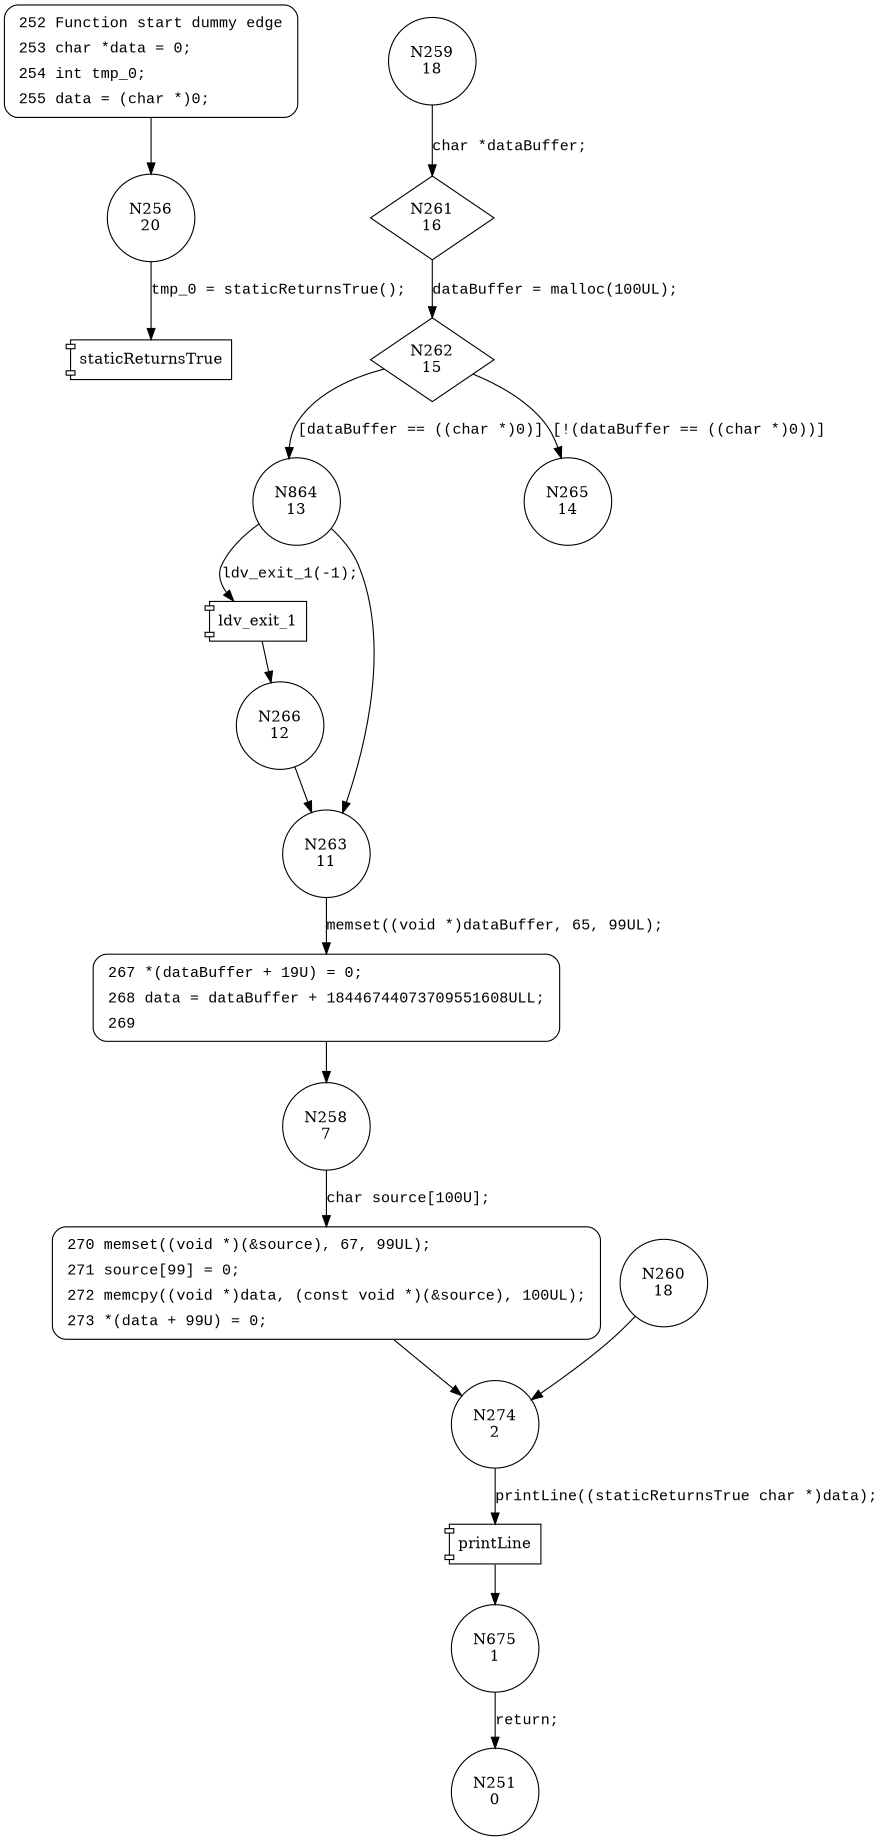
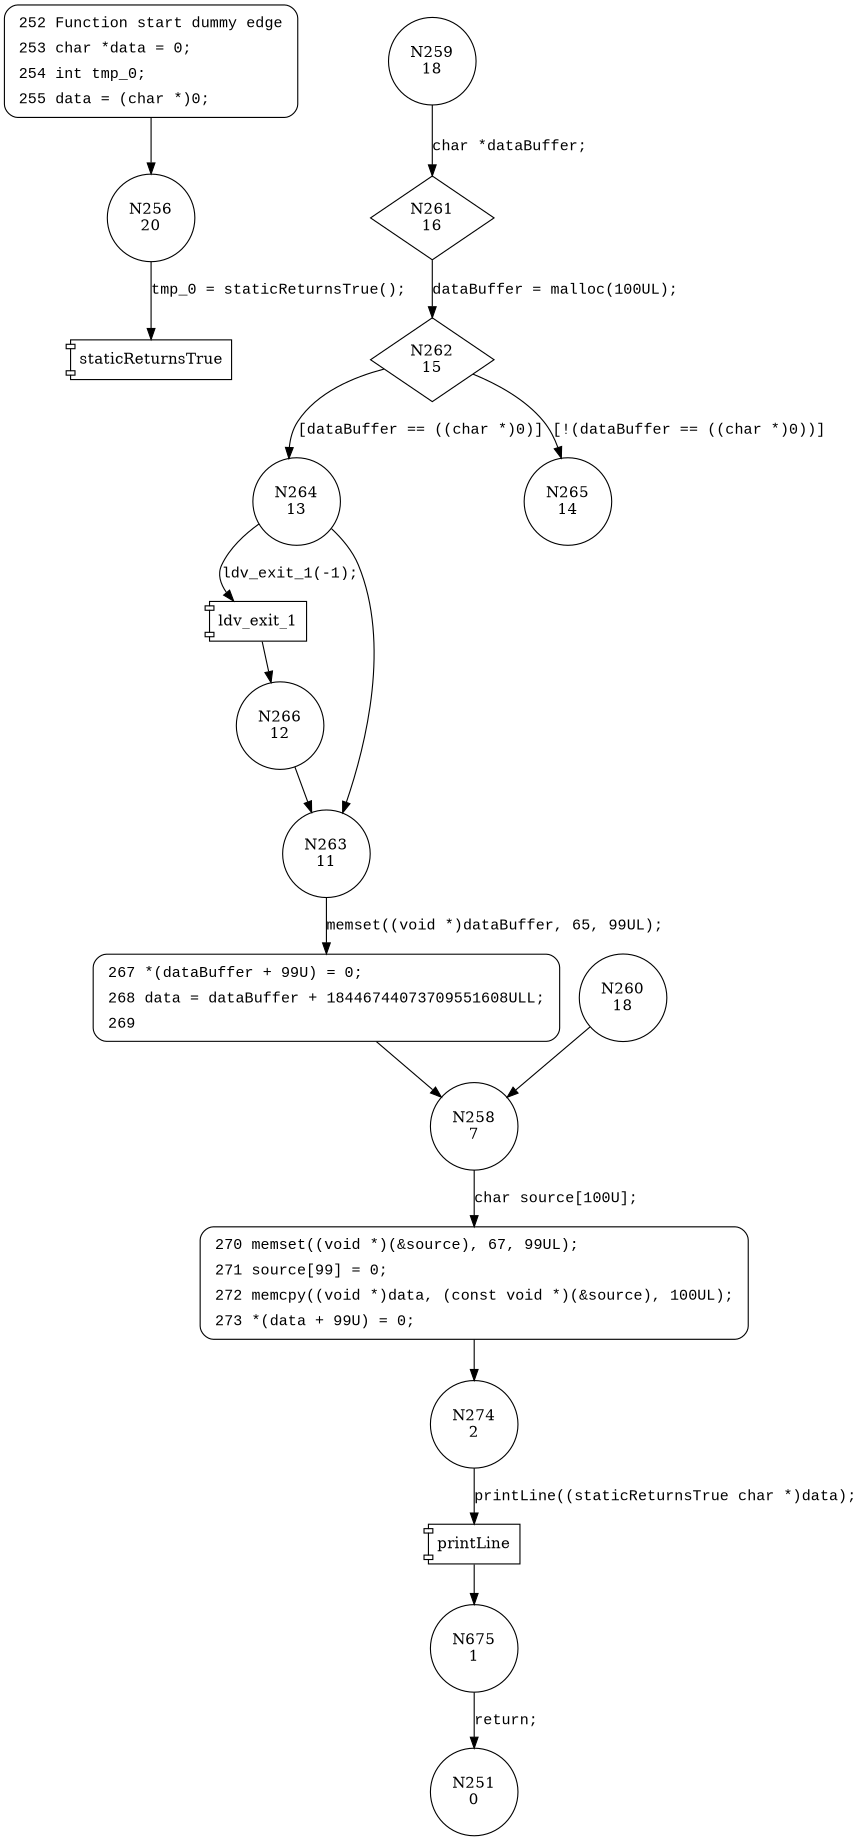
node "N864 13": label "N864 13" -> "N264 13"
node "267": text "*(dataBuffer + 19U) = 0;" -> "*(dataBuffer + 99U) = 0;"
edge "N260 18" -> "N274 2": now "N260 18" -> "N258 7"
